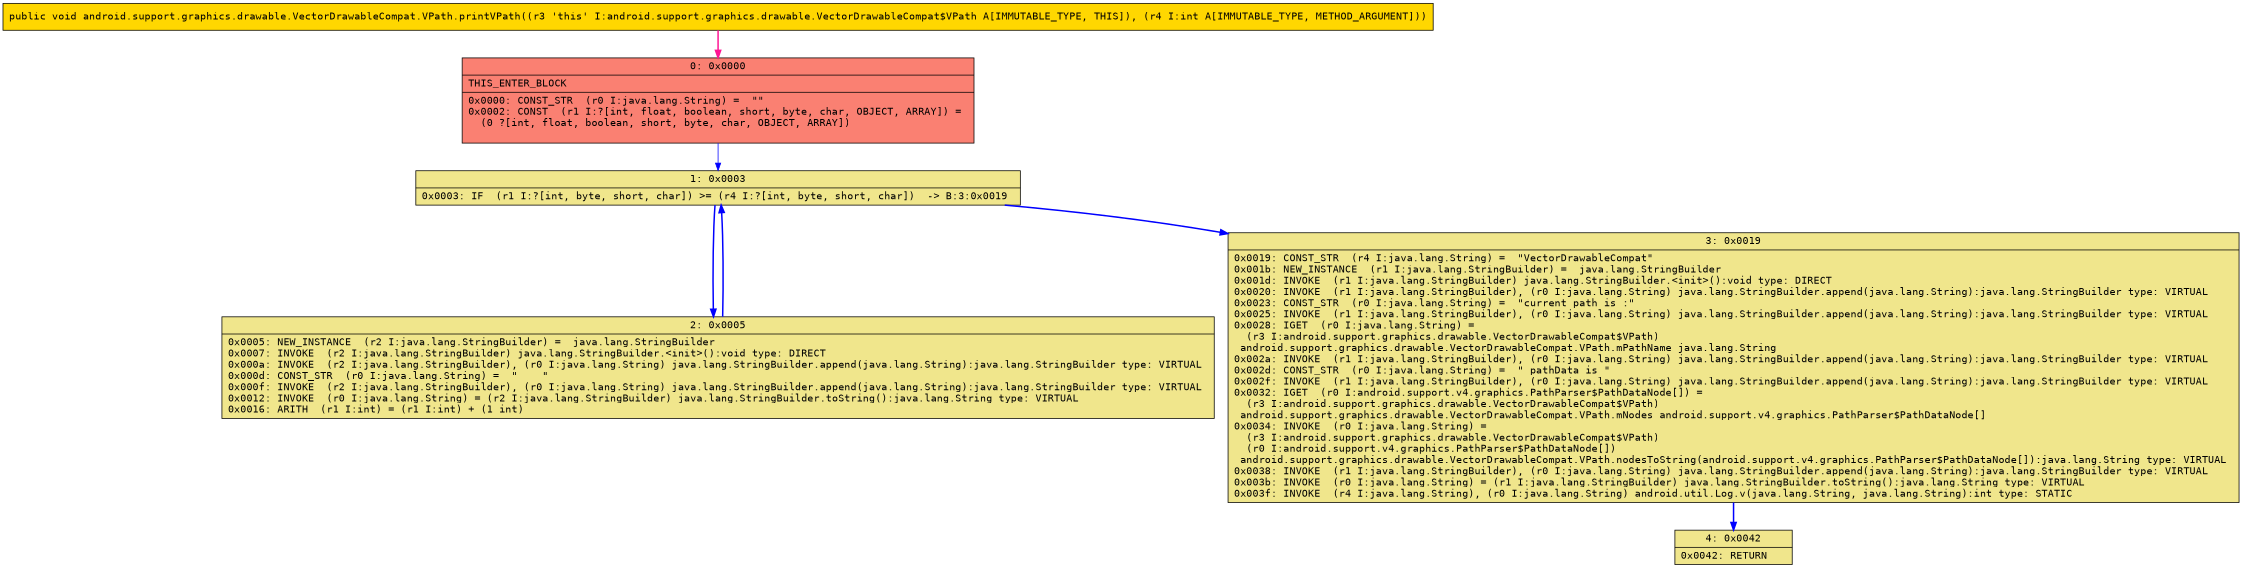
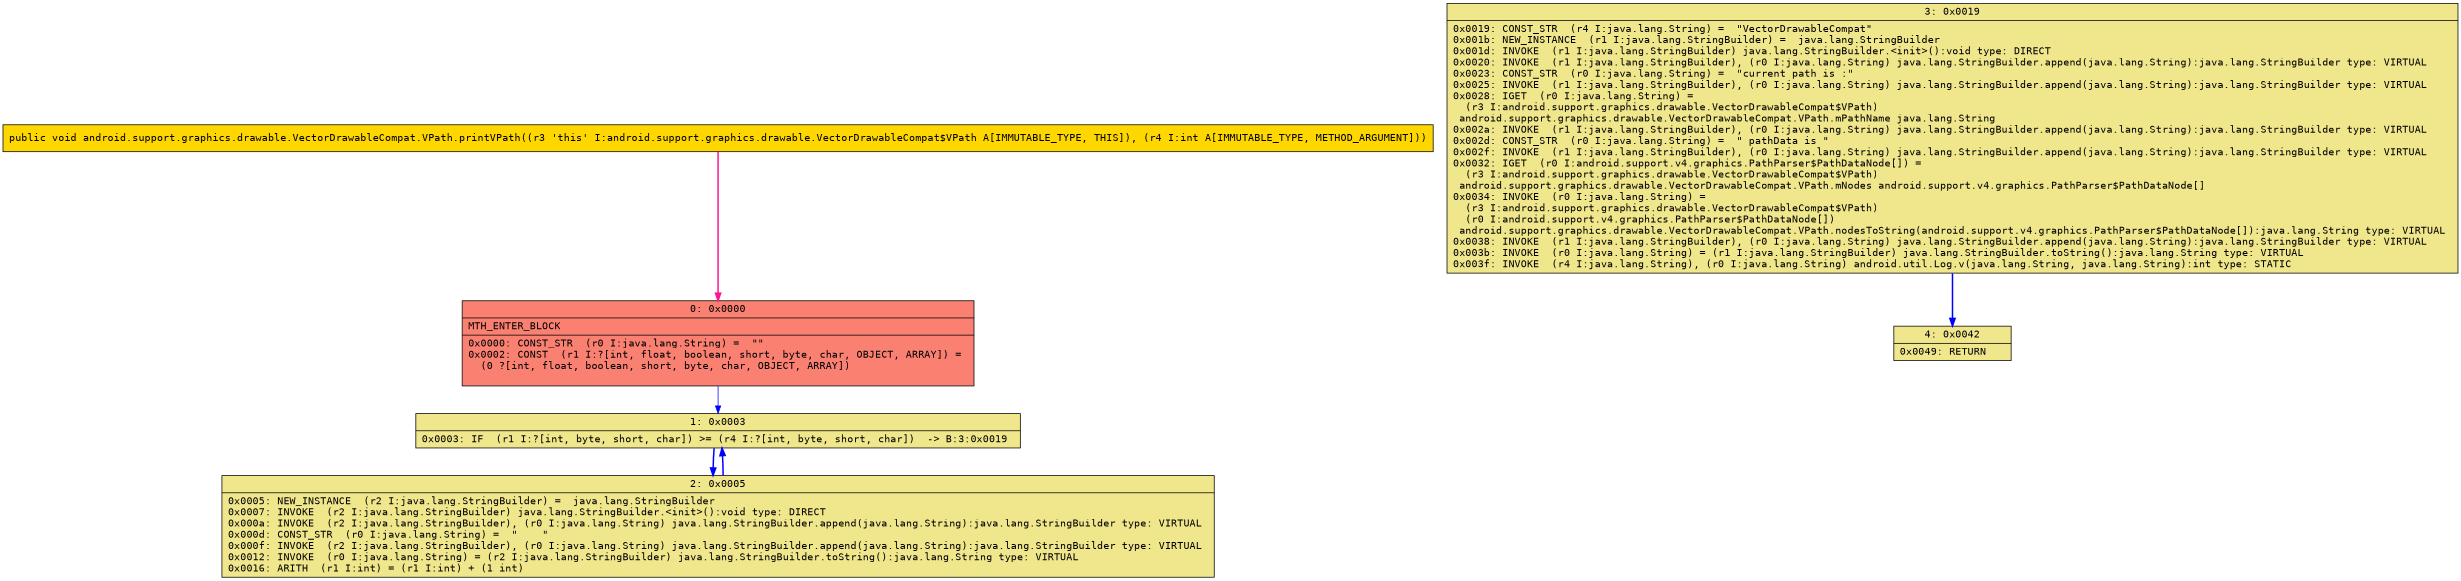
node "0: 0x0000": text "THIS_ENTER_BLOCK" -> "MTH_ENTER_BLOCK"
edge "1: 0x0003" -> "3: 0x0019": removed
node "4: 0x0042": text "0x0042: RETURN" -> "0x0049: RETURN"
